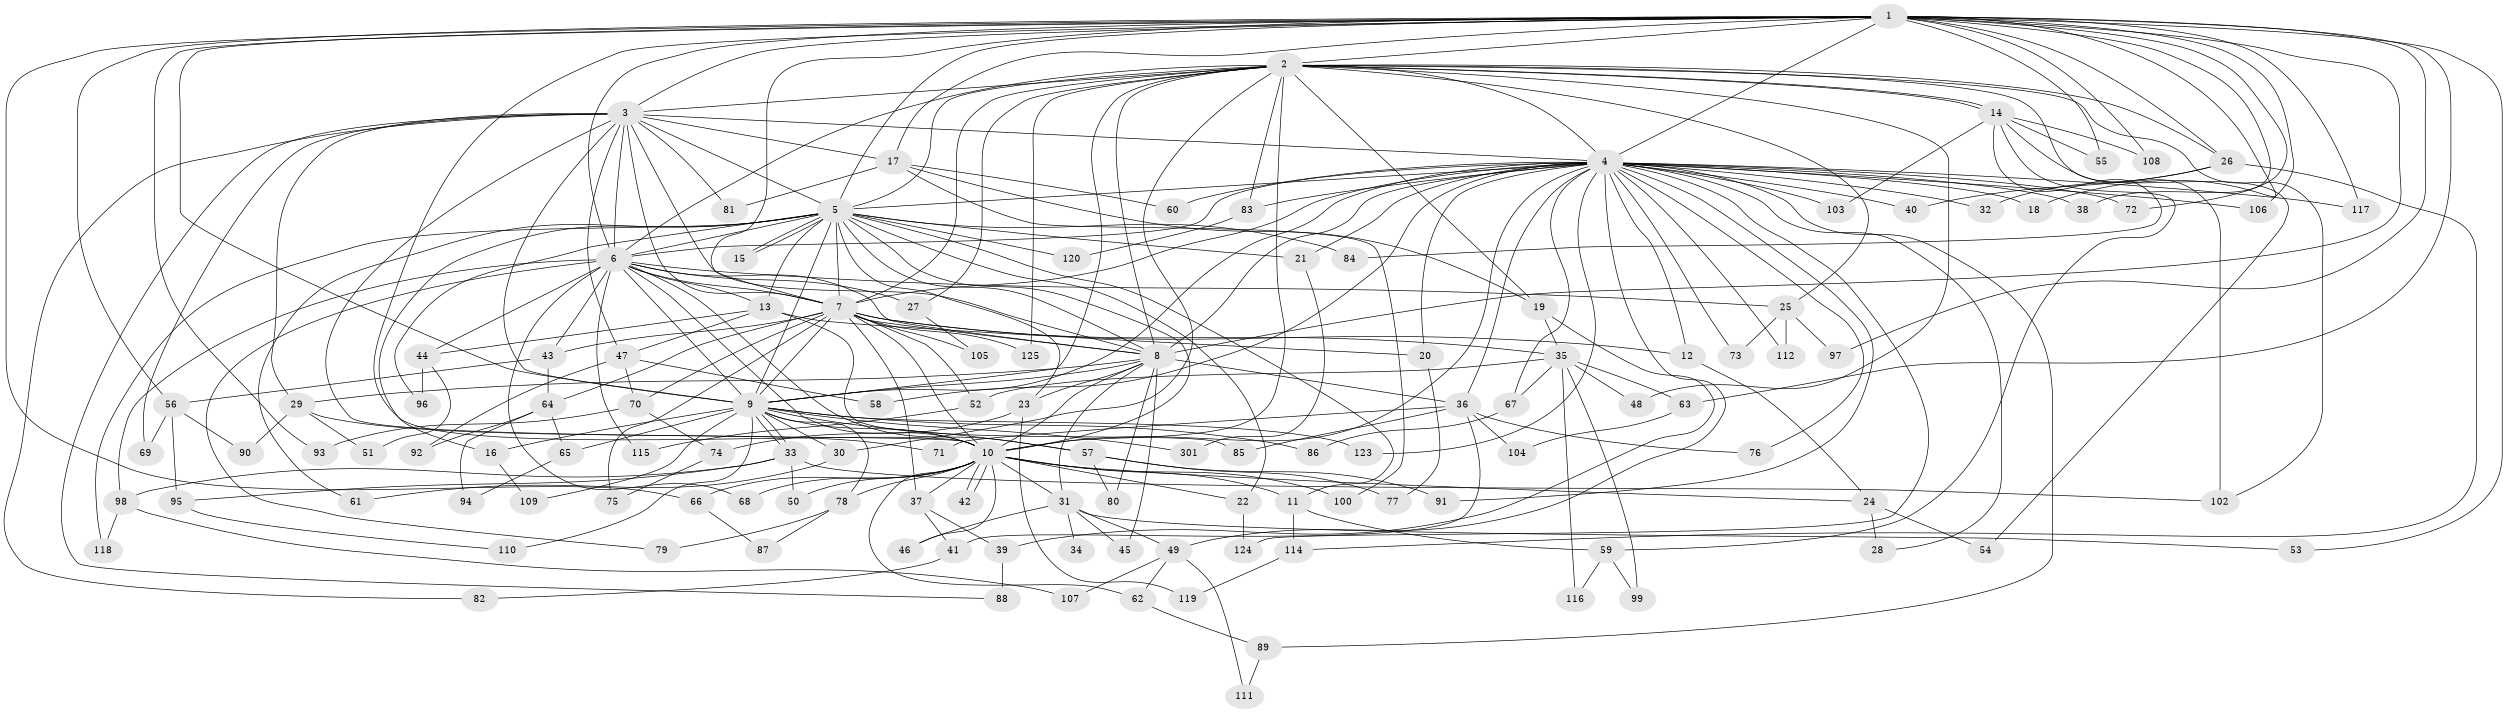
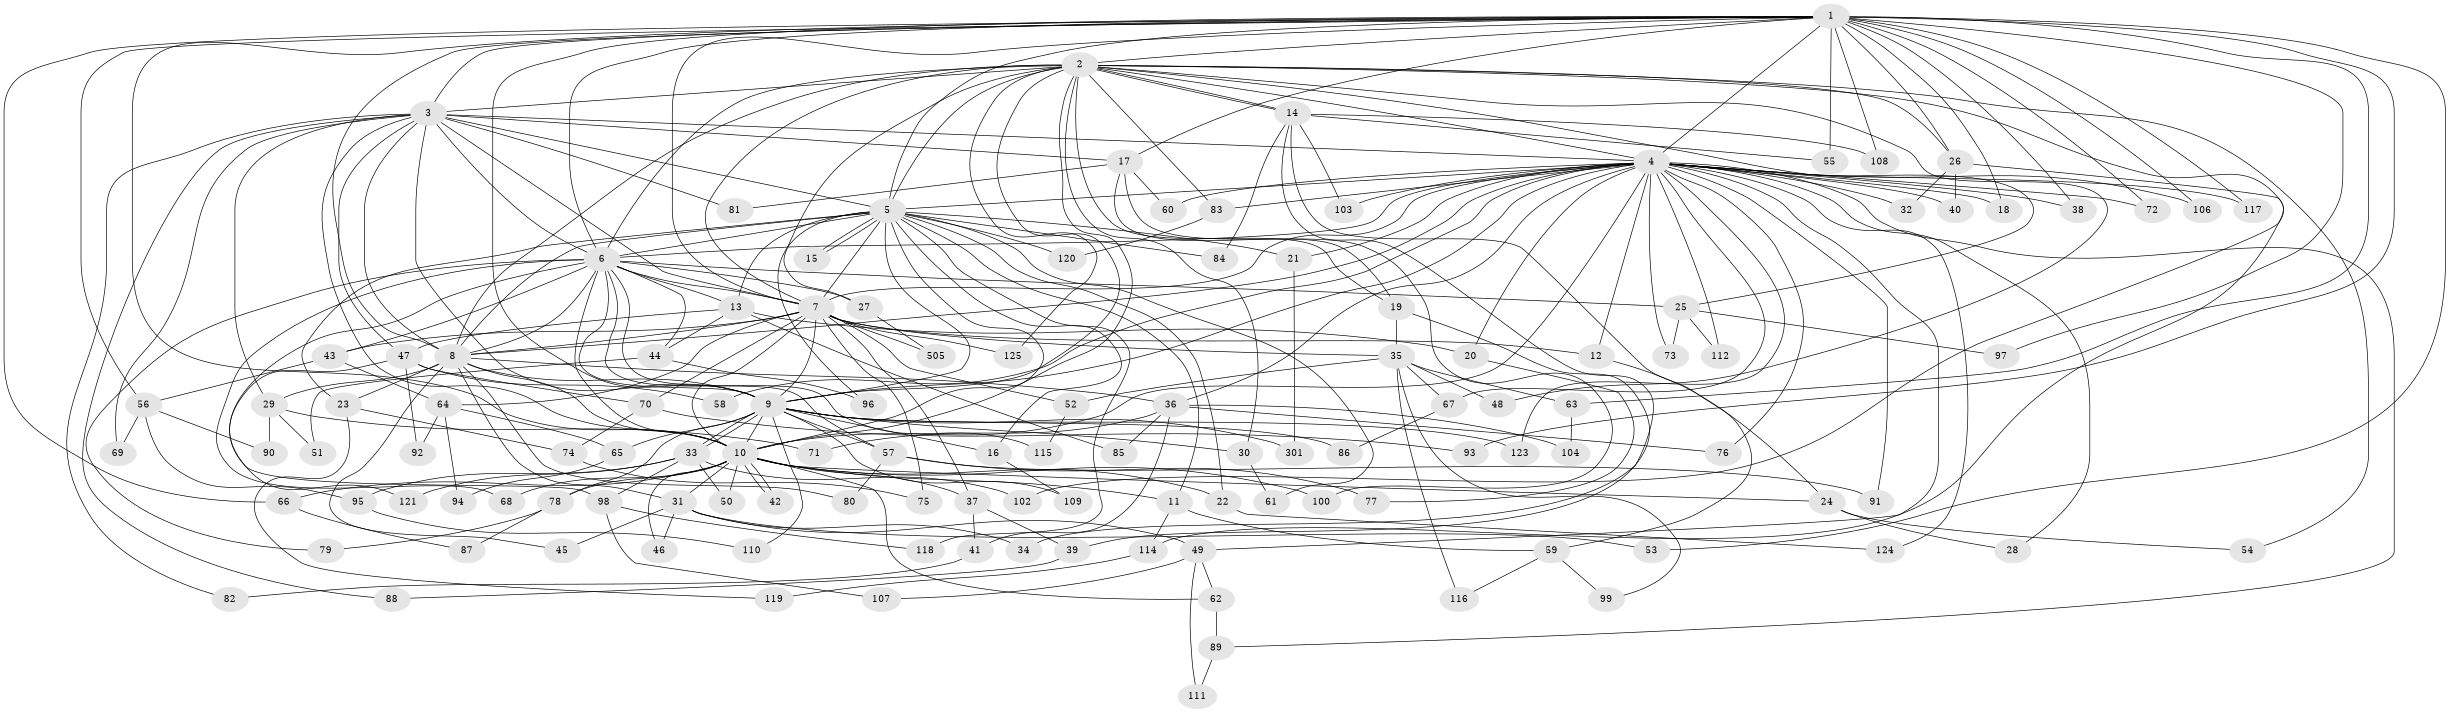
edge "14" -- "102": now "14" -- "34"
node "105": label "105" -> "505"
node "121": added
